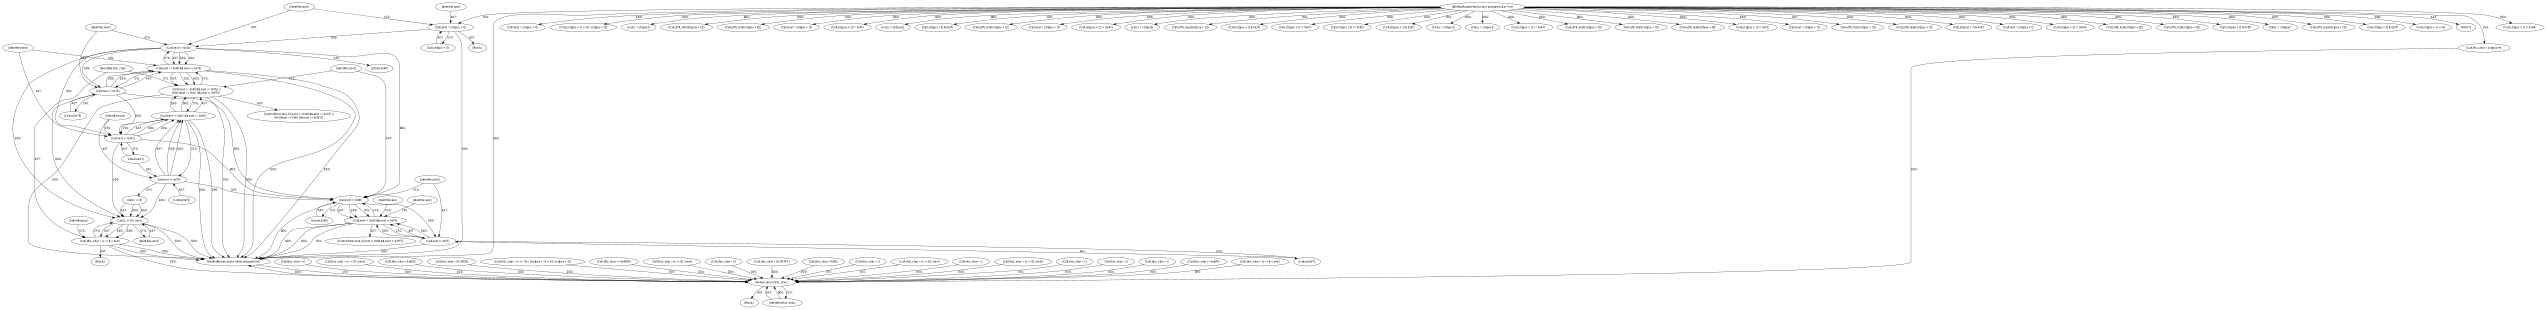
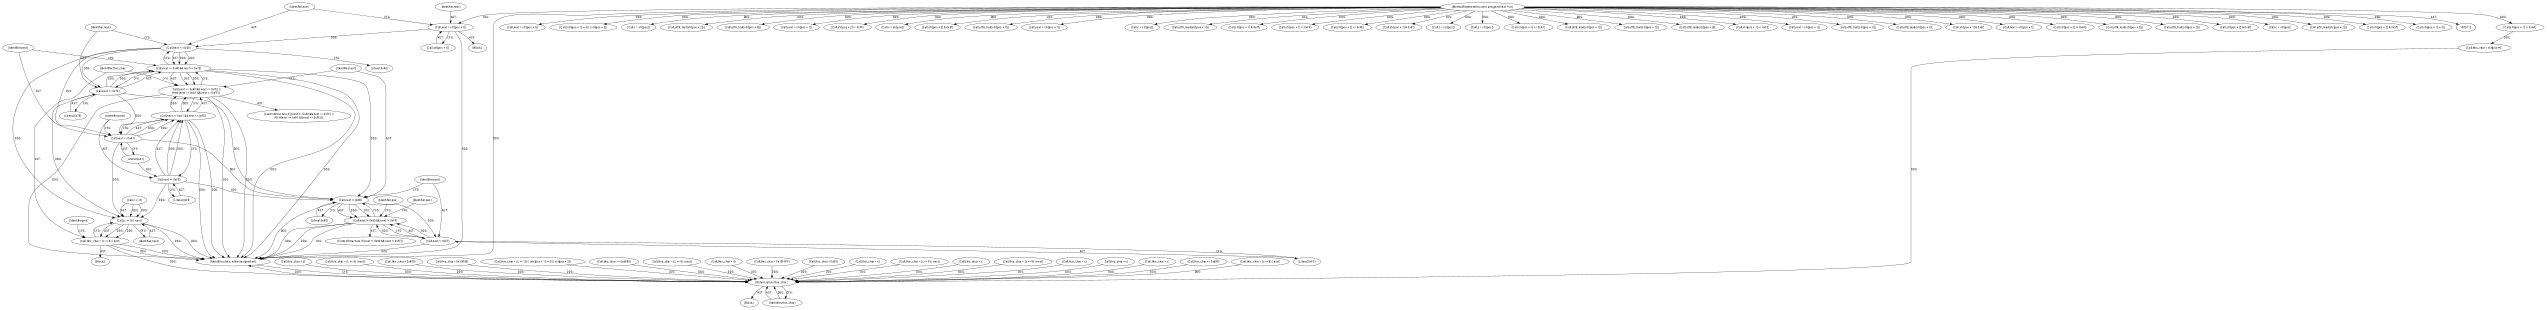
edge "(MethodParameterIn,const unsigned char *str)" -> "(Call,this_char = str[pos++])": now "(Call,str[pos + 1] != 0xA0)" -> "(Call,this_char = str[pos++])"
node "(Call,str[pos + 2] >= 0xA1)": removed
edge "(Call,next >= 0x40)" -> "(Call,next != 0x80)": now "(Call,next >= 0x40 && next <= 0x7E)" -> "(Call,next != 0x80)"
edge "(Call,next <= 0xFE)" -> "(Call,c << 8)": now "(Call,next <= 0xFE)" -> "(Literal,0xFE)"
node "(MethodReturn,static inline unsigned int)": label "(MethodReturn,static inline unsigned int)" -> "(Identifier,static inline unsigned int)"
